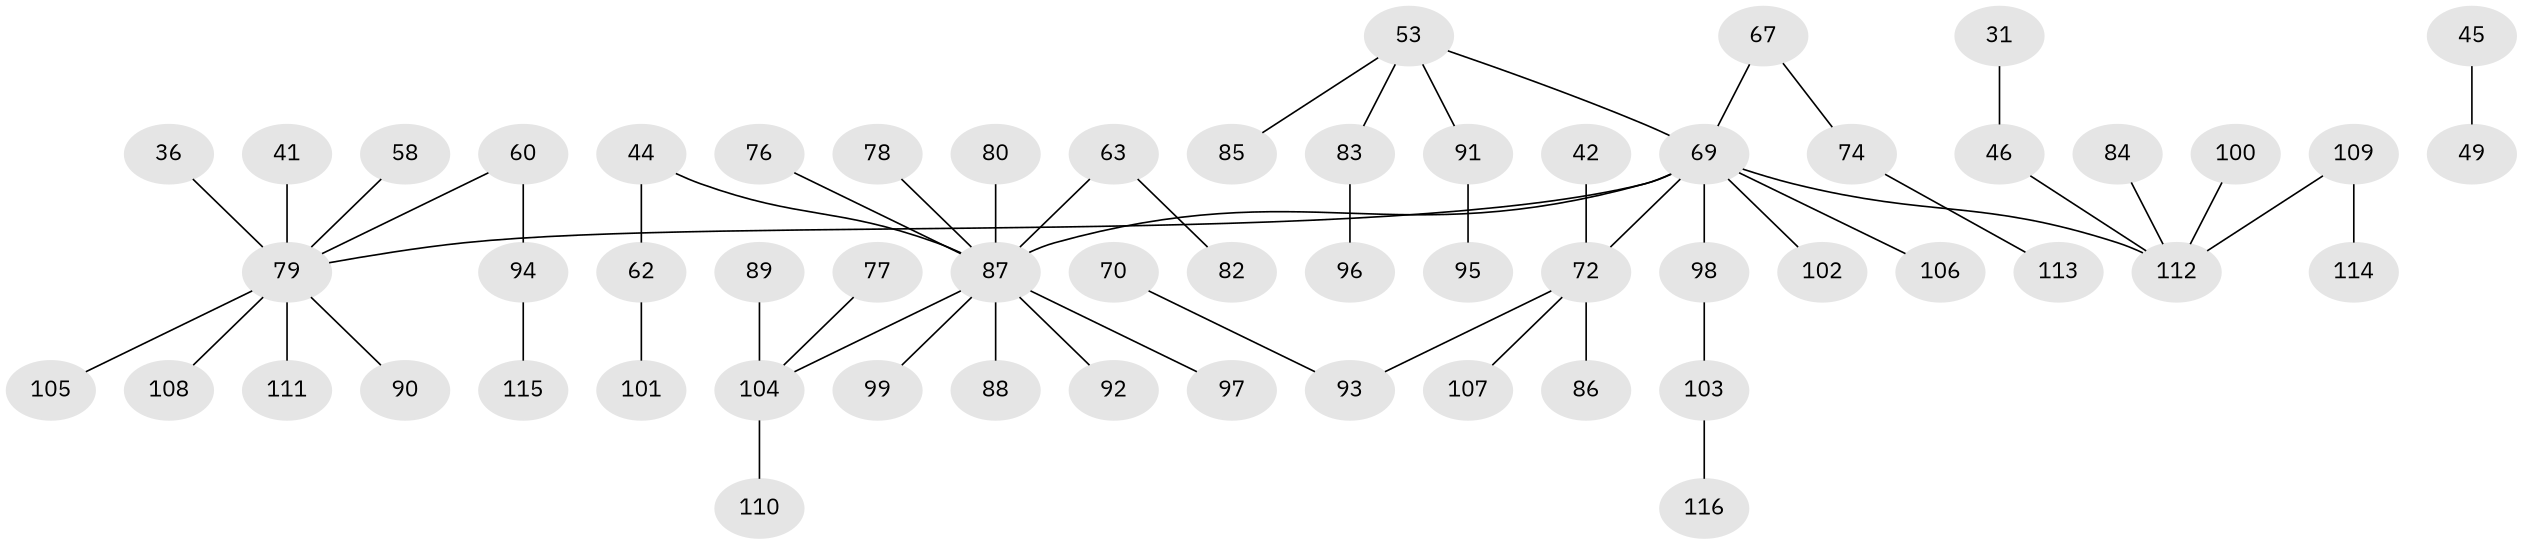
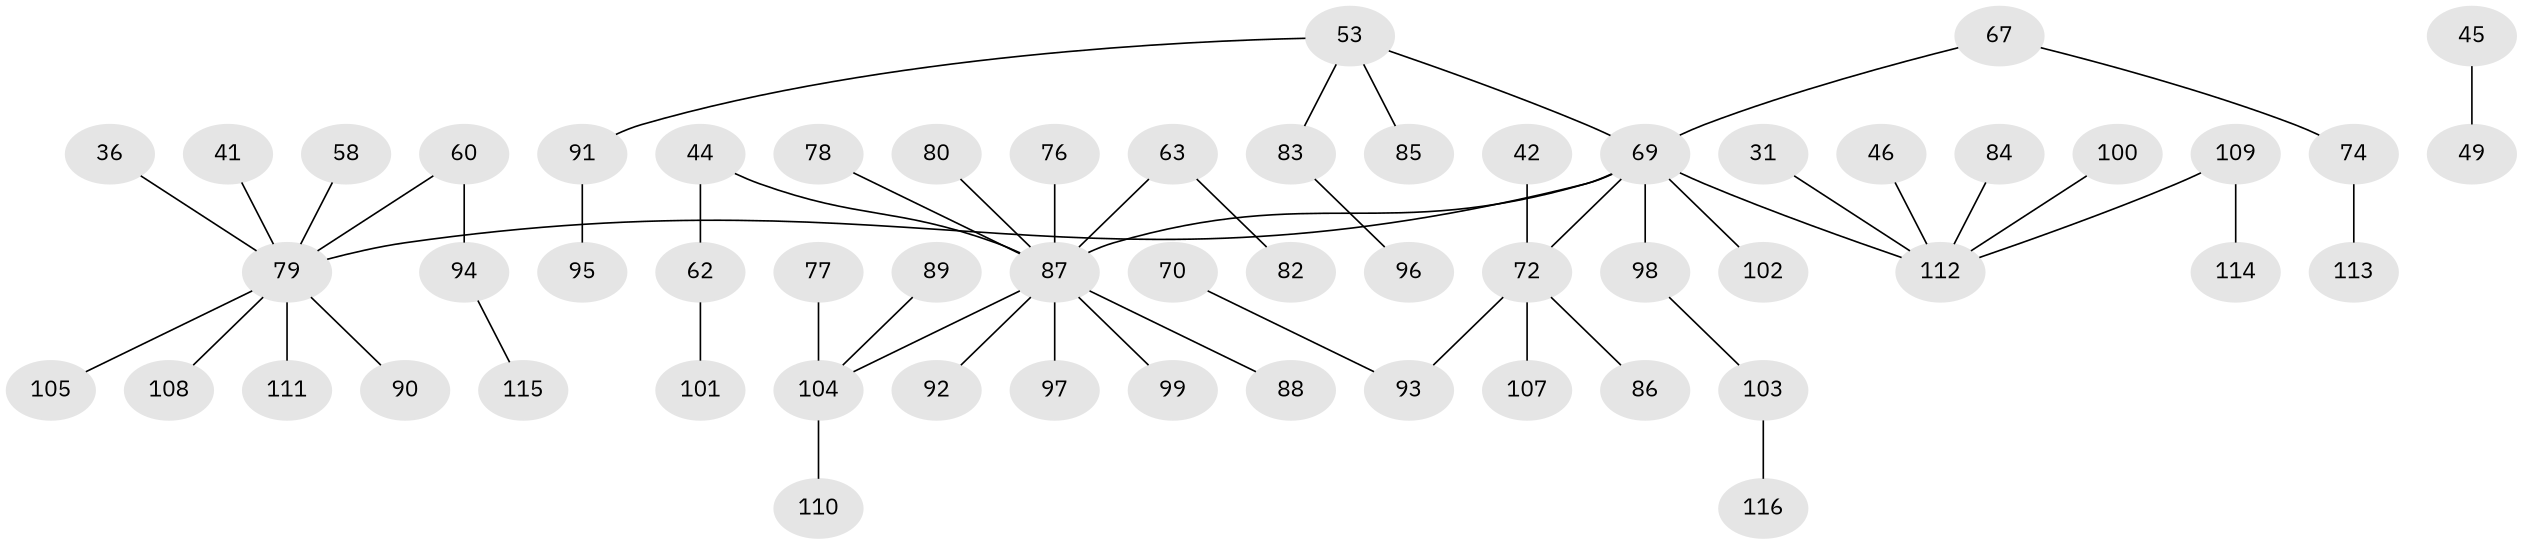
edge "31" -- "46": now "31" -- "112"
node "106": removed
